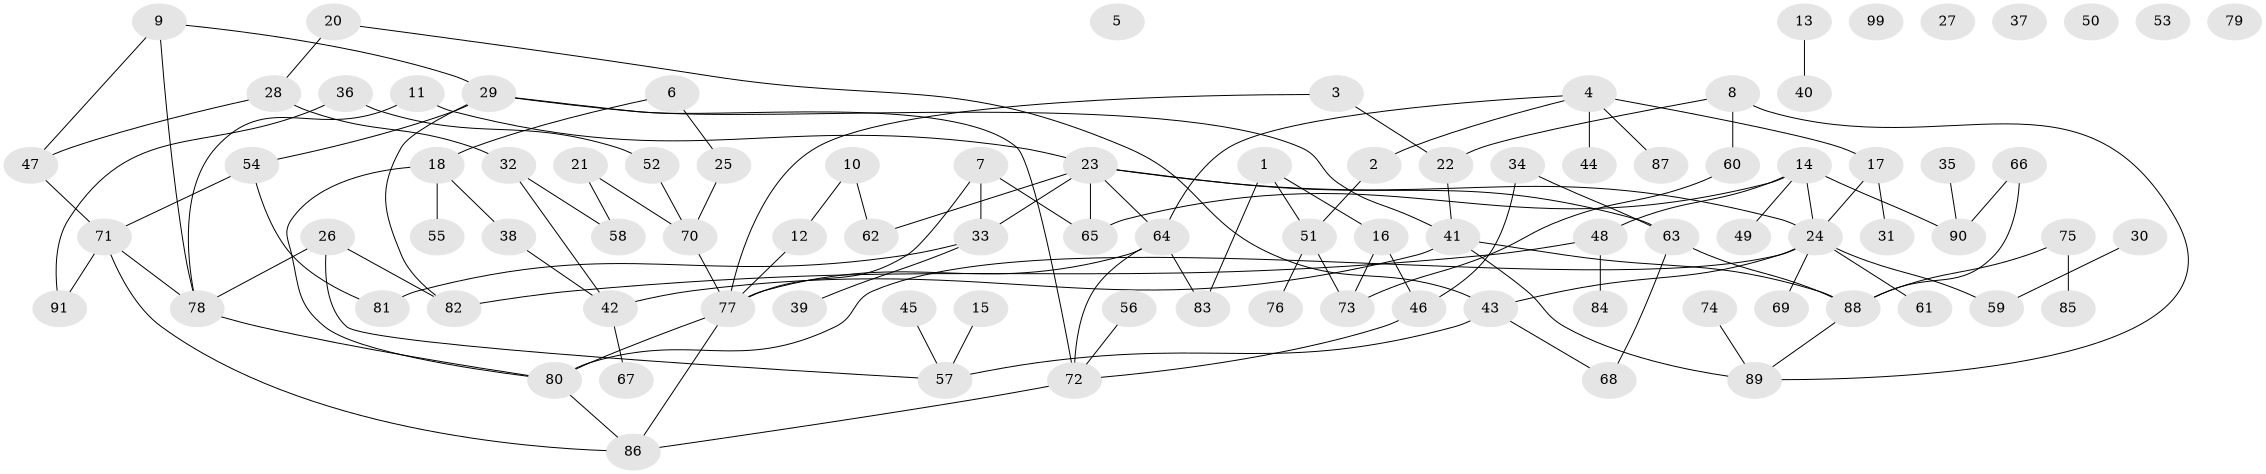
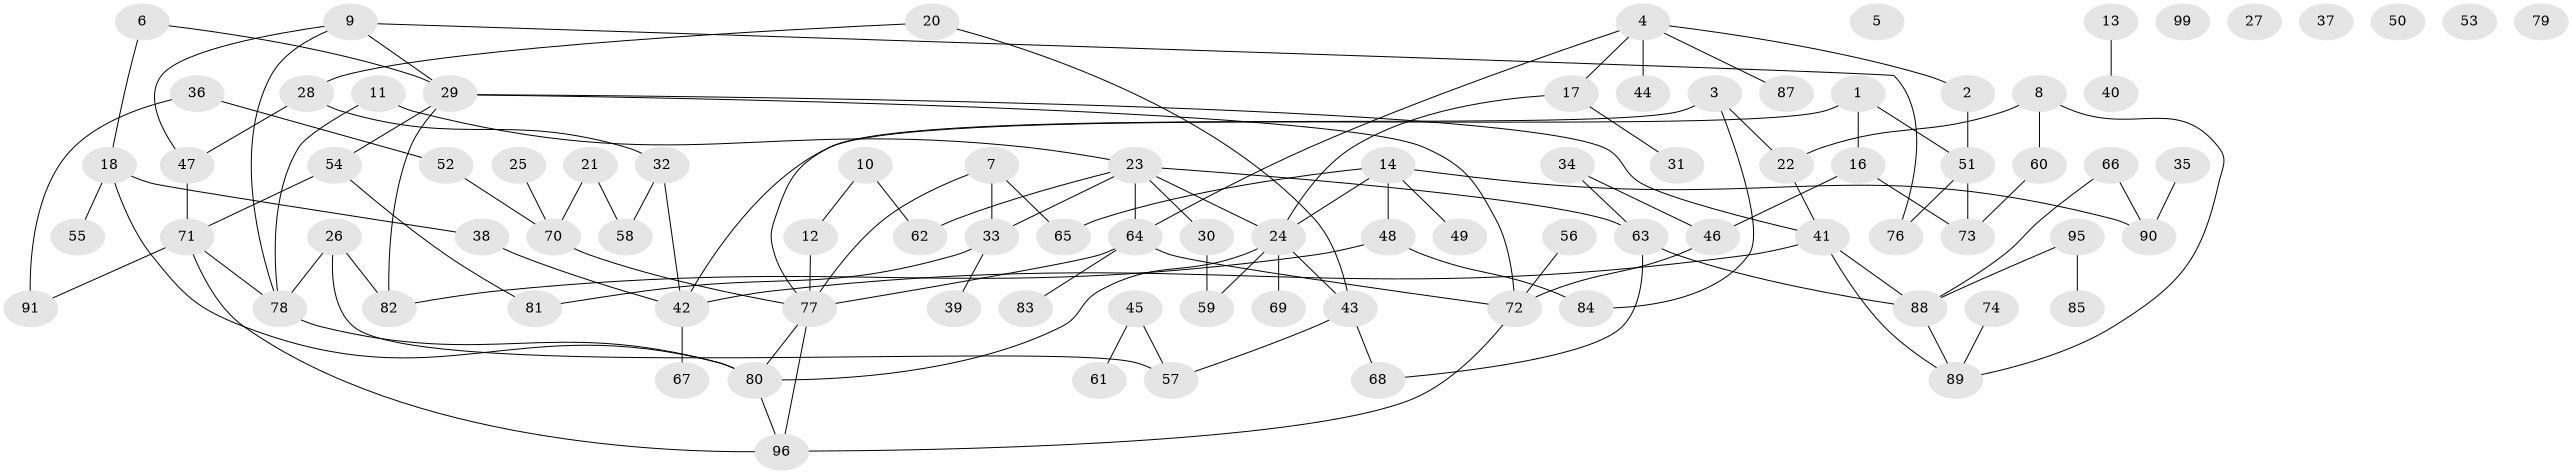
edge "9" -- "76": added
edge "6" -- "25": now "6" -- "29"
edge "23" -- "65": now "23" -- "30"
node "75": label "75" -> "95"
edge "1" -- "83": now "1" -- "42"
edge "3" -- "84": added
edge "24" -- "61": now "45" -- "61"
node "15": removed
node "86": label "86" -> "96"
